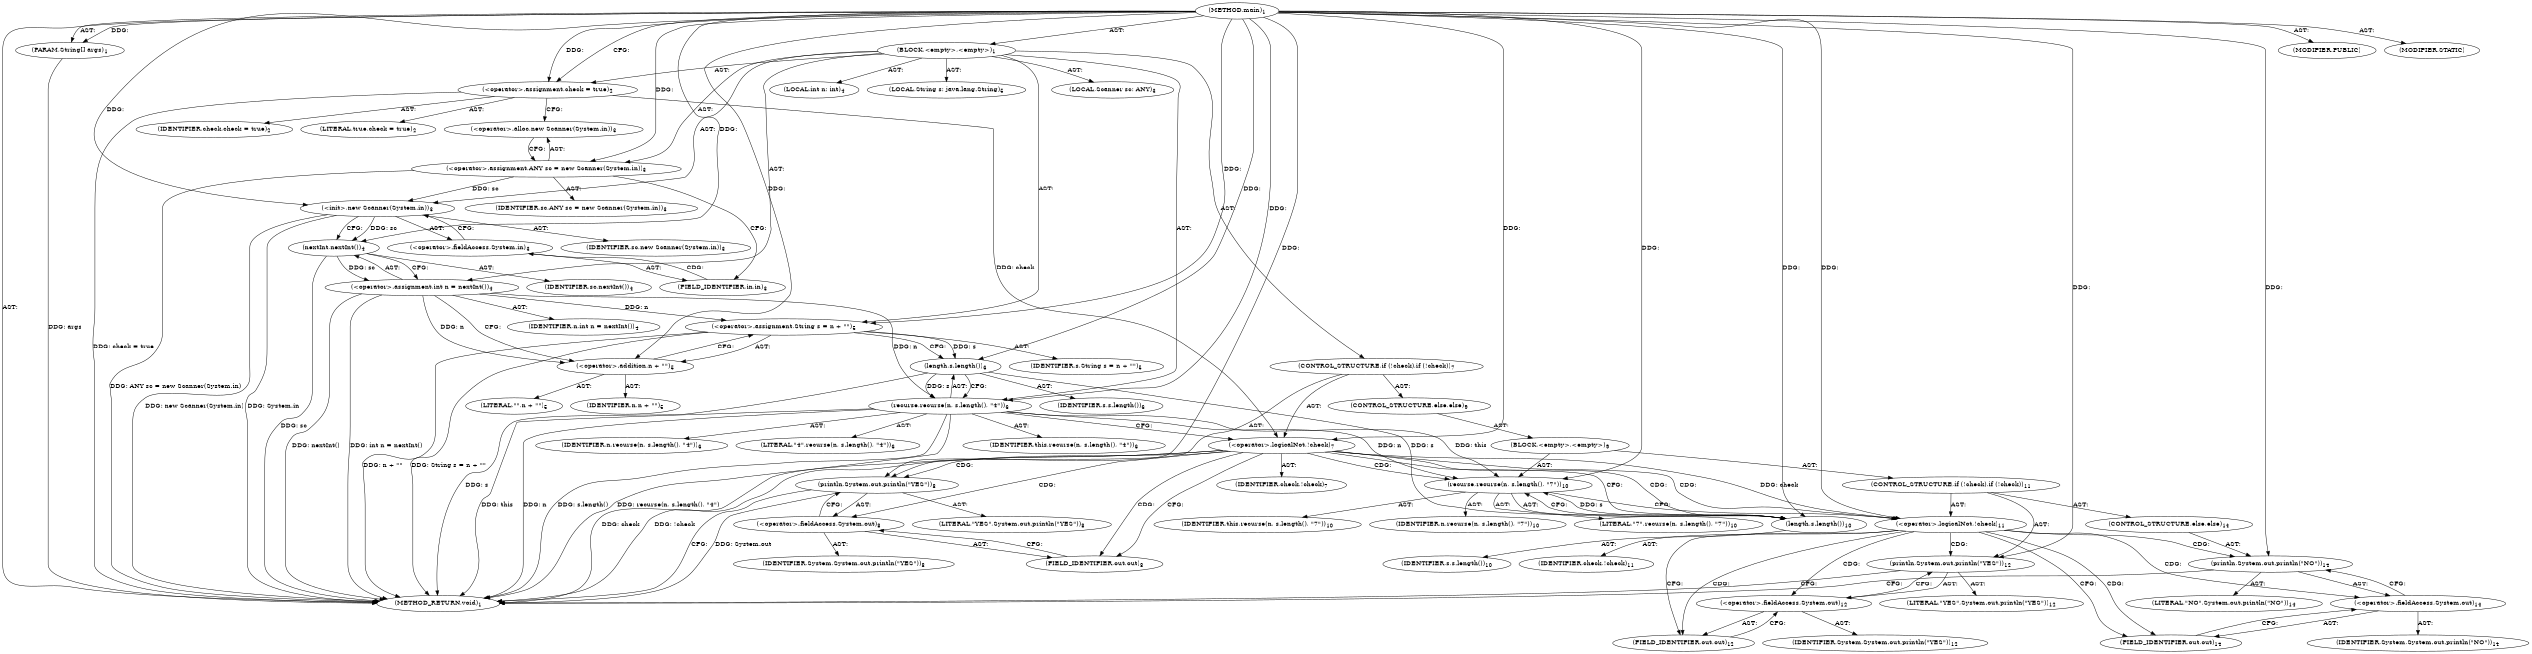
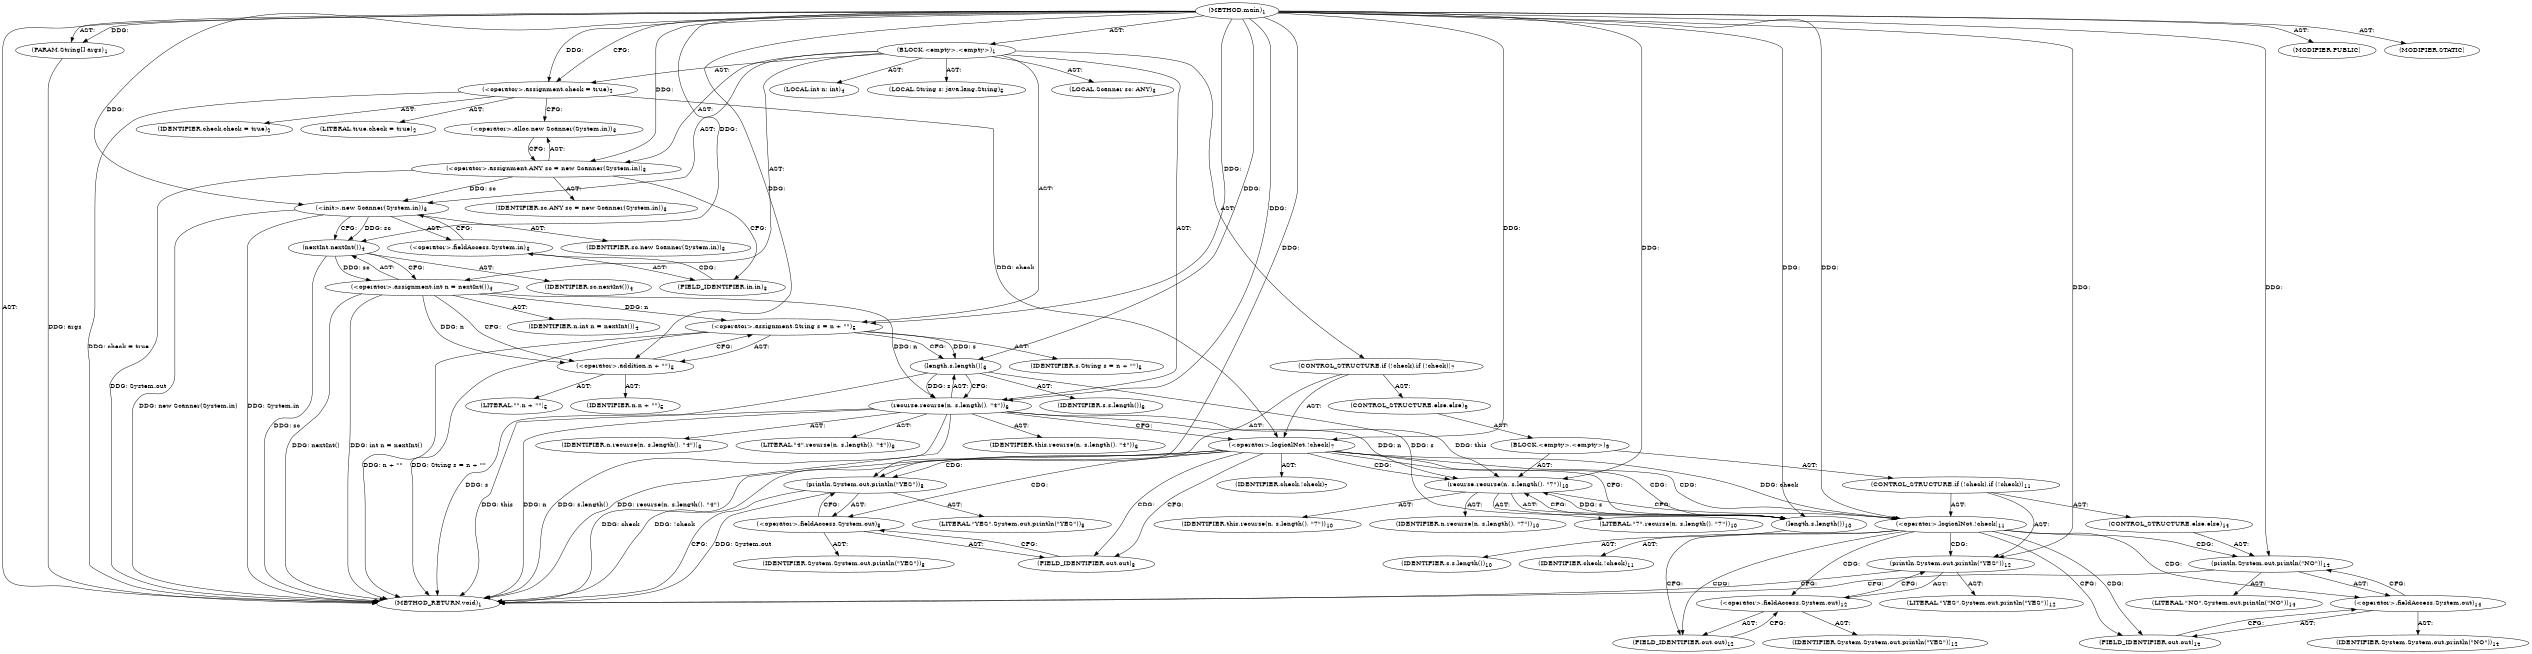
edge "(<operator>.assignment,ANY sc = new Scanner(System.in))" -> "(METHOD_RETURN,void)": label "DDG: ANY sc = new Scanner(System.in)" -> "DDG: System.out"
